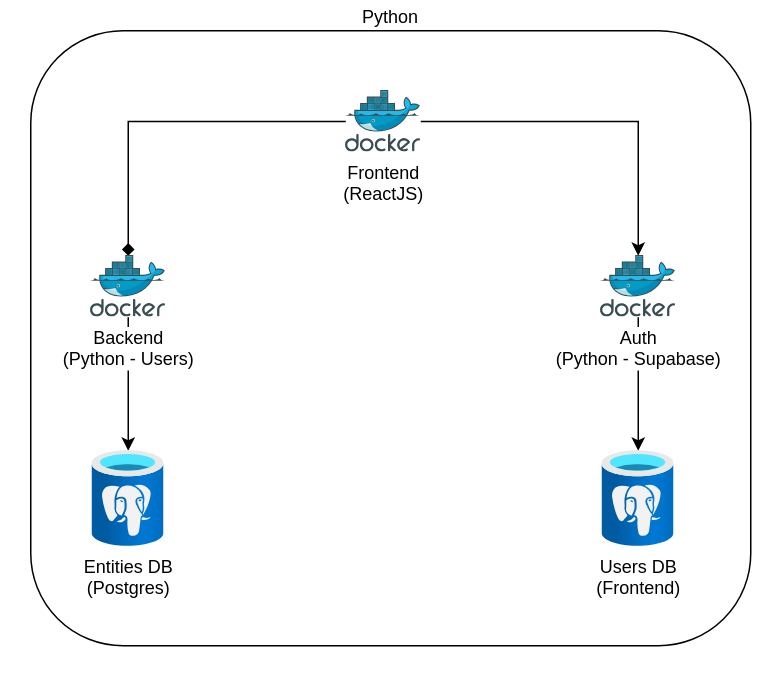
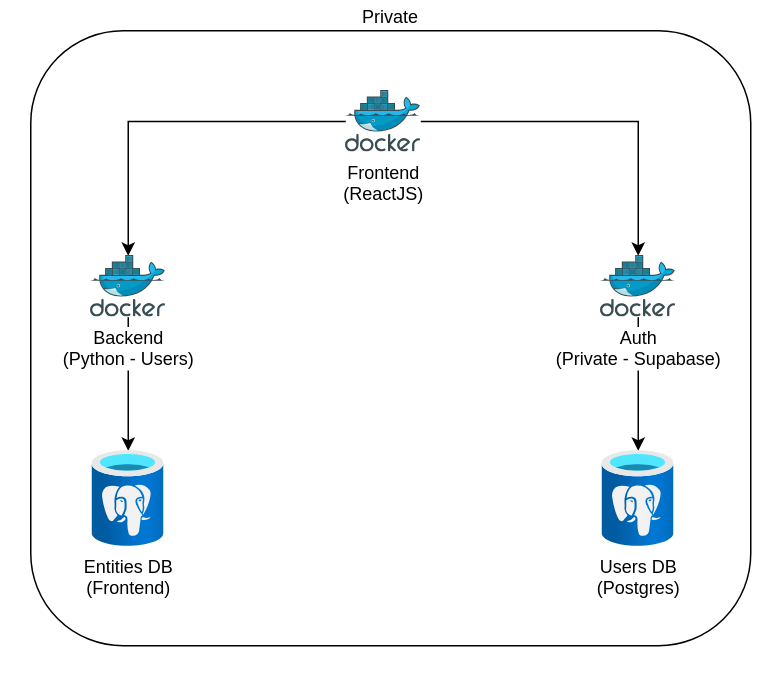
node "Python": label "Python" -> "Private"
edge "Frontend (ReactJS)" -> "Backend (Python - Users)": arrowhead diamond -> classic
node "Auth (Python - Supabase)": label "Auth (Python - Supabase)" -> "Auth (Private - Supabase)"
node "Entities DB (Postgres)": label "Entities DB (Postgres)" -> "Entities DB (Frontend)"
node "Users DB (Frontend)": label "Users DB (Frontend)" -> "Users DB (Postgres)"
